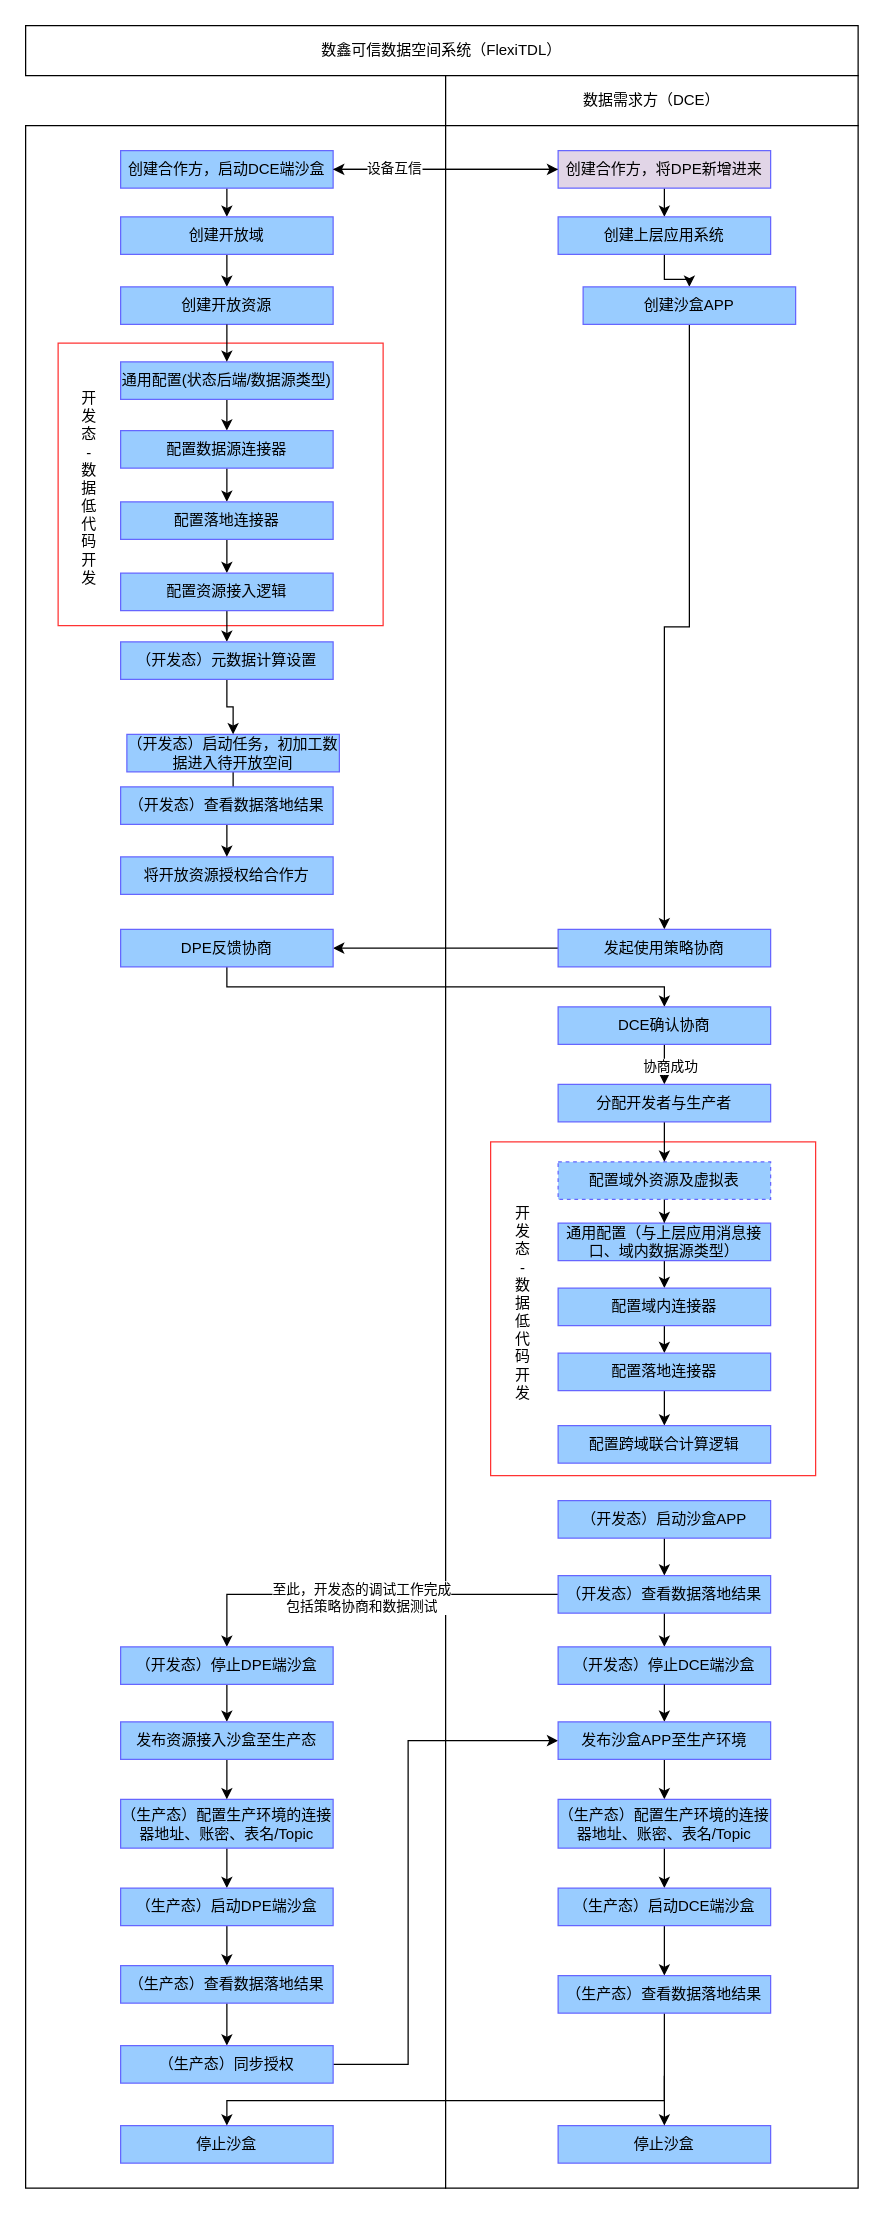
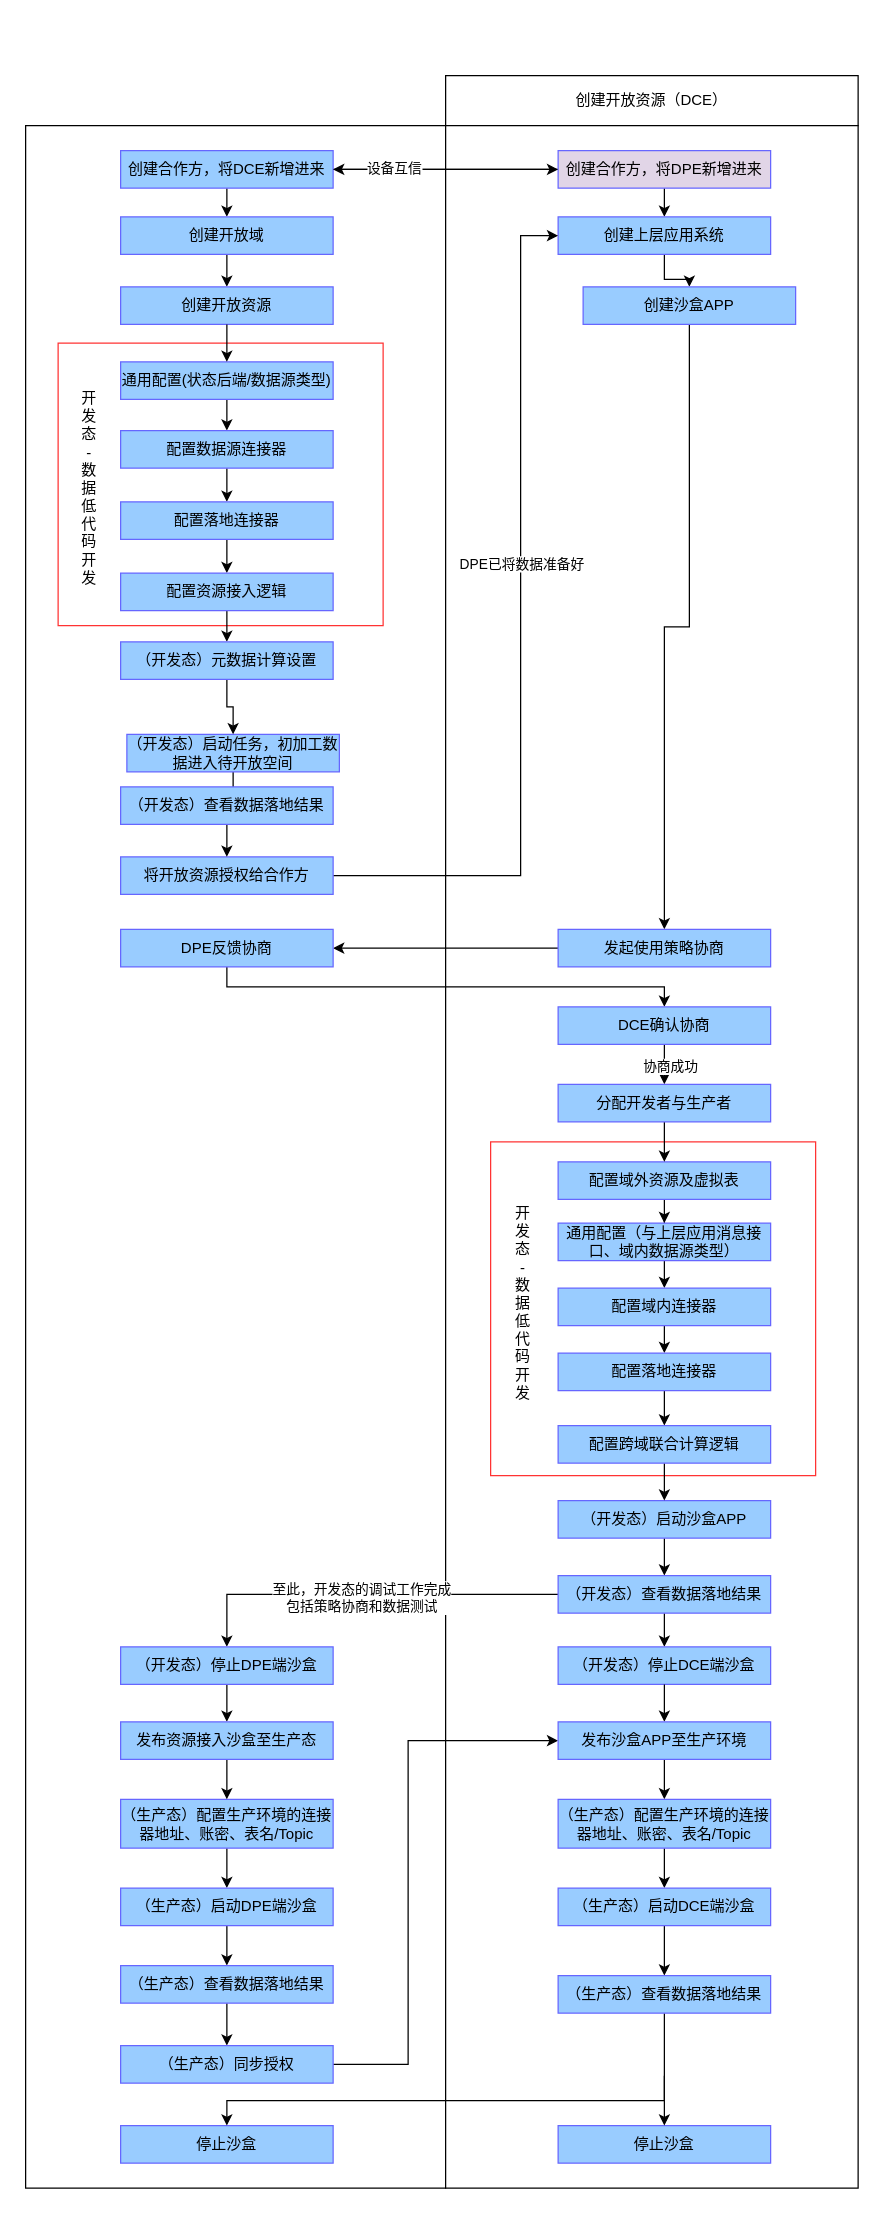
node "数鑫可信数据空间系统（FlexiTDL）": removed
node "数据需求方（DCE）": label "数据需求方（DCE）" -> "创建开放资源（DCE）"
node "创建合作方，启动DCE端沙盒": label "创建合作方，启动DCE端沙盒" -> "创建合作方，将DCE新增进来"
edge "将开放资源授权给合作方" -> "创建上层应用系统": added, label "DPE已将数据准备好"
node "配置域外资源及虚拟表": style dashed -> solid
edge "配置跨域联合计算逻辑" -> "（开发态）启动沙盒APP": added
